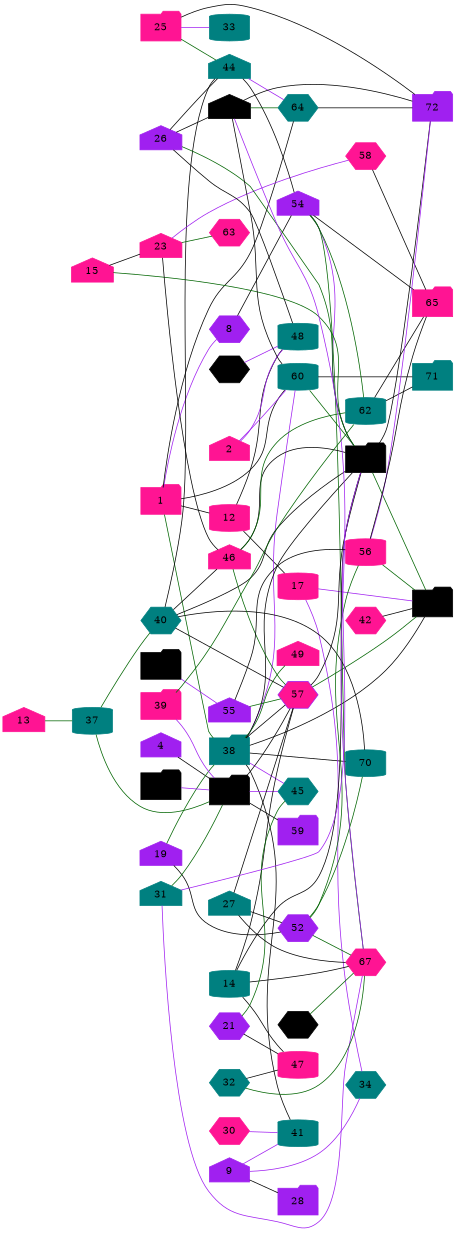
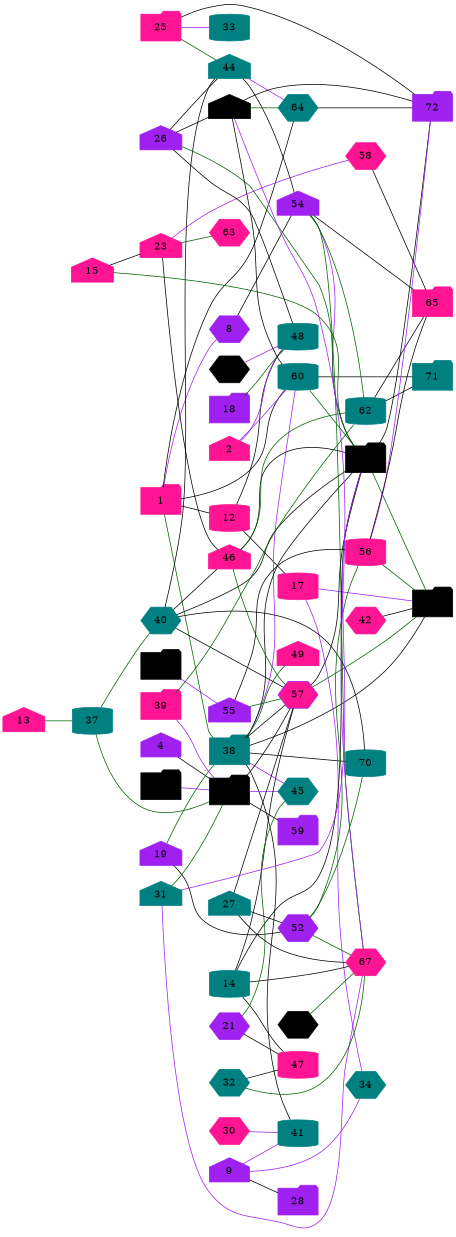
node "18": added
